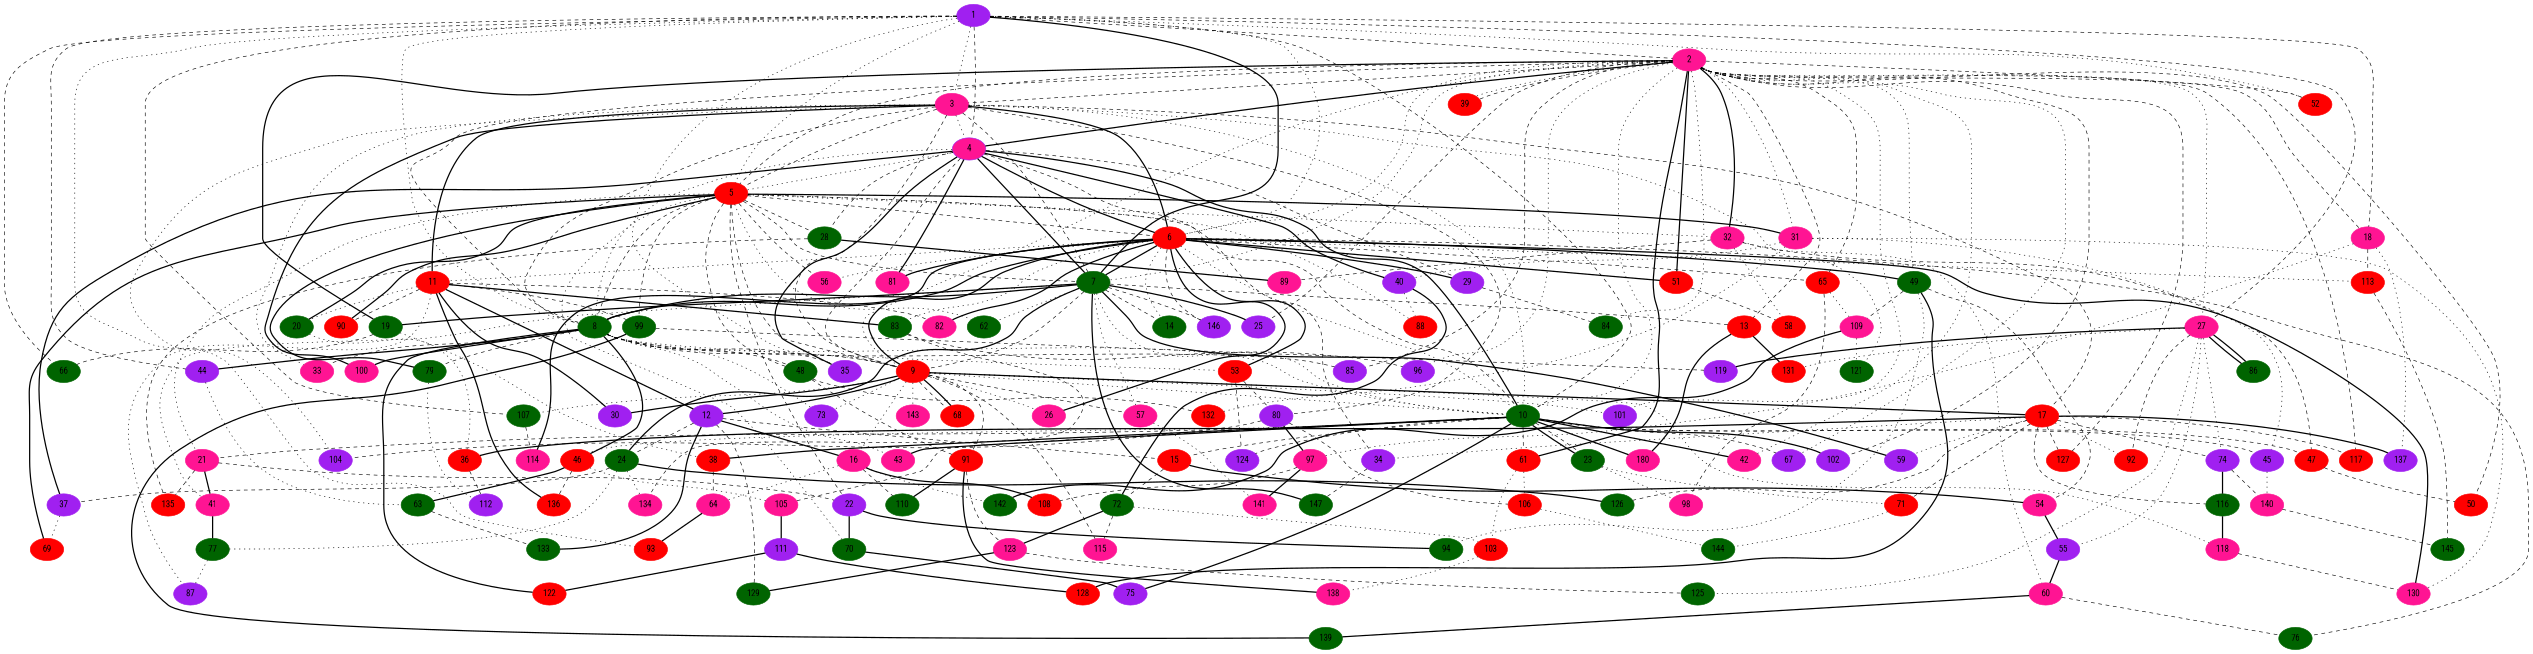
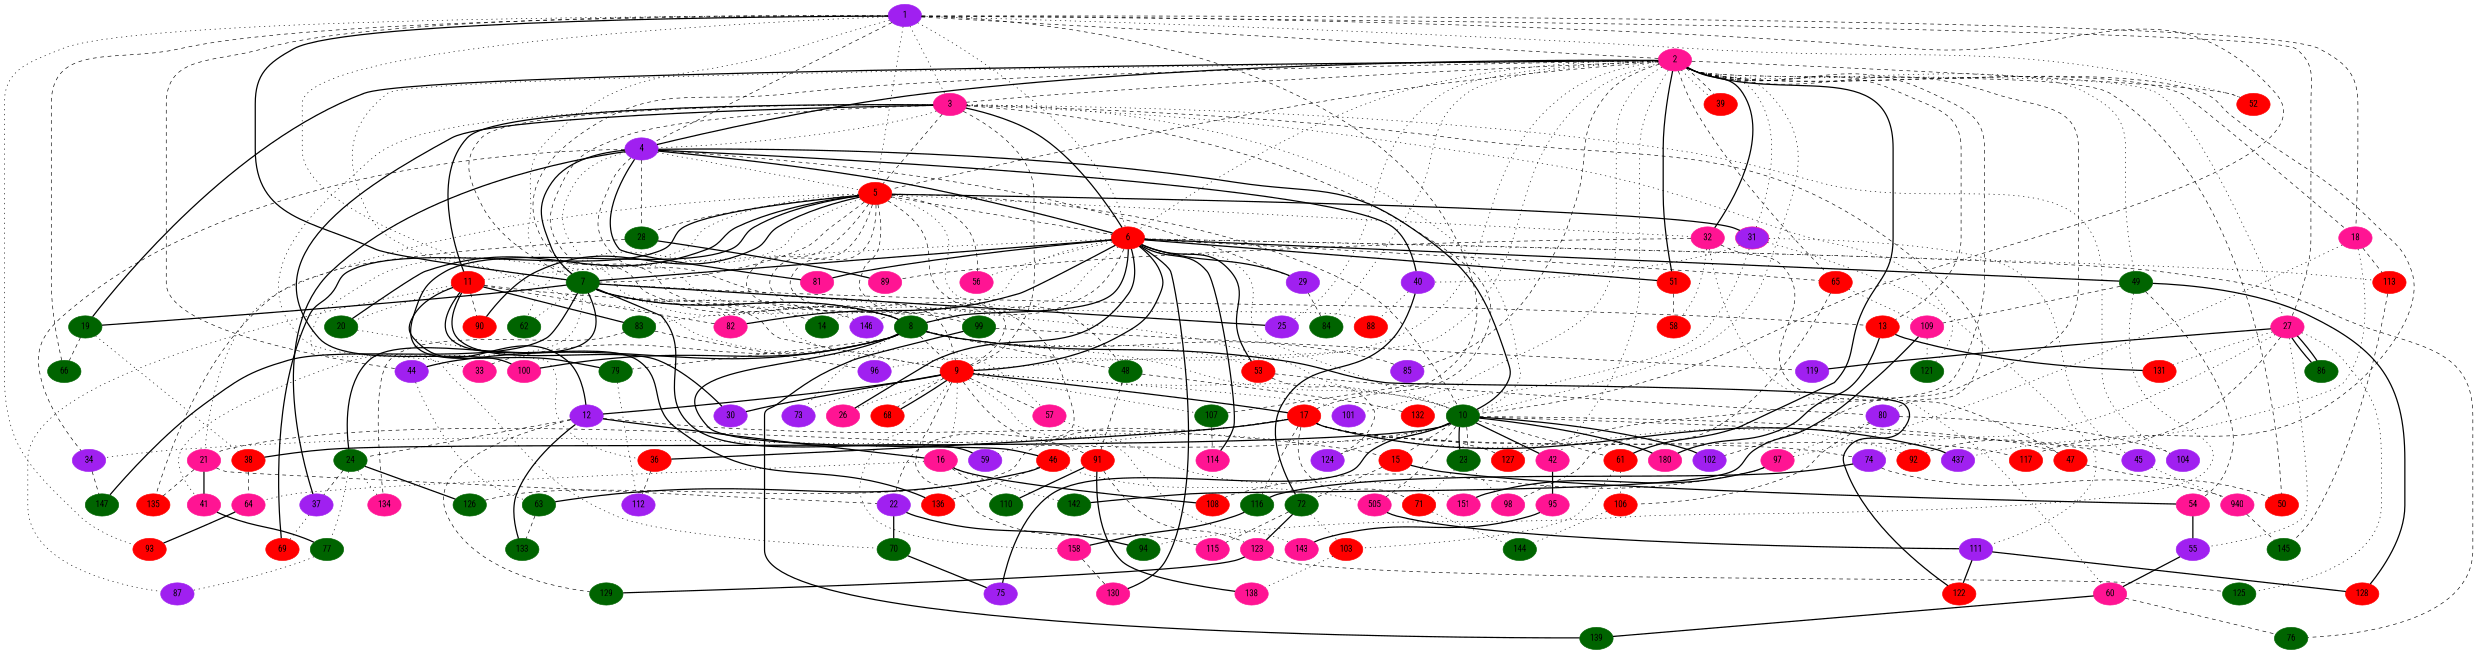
node "4": fillcolor deeppink -> purple
edge "2" -- "25": style dashed -> dotted
node "31": fillcolor deeppink -> purple
edge "31" -- "130": now "31" -- "111"
node "35": removed
edge "80" -- "97": style bold -> dotted
node "43": removed
node "67": removed
node "137": label "137" -> "437"
node "105": label "105" -> "505"
node "141": label "141" -> "151"
node "95": added
node "140": label "140" -> "940"
node "118": label "118" -> "158"
